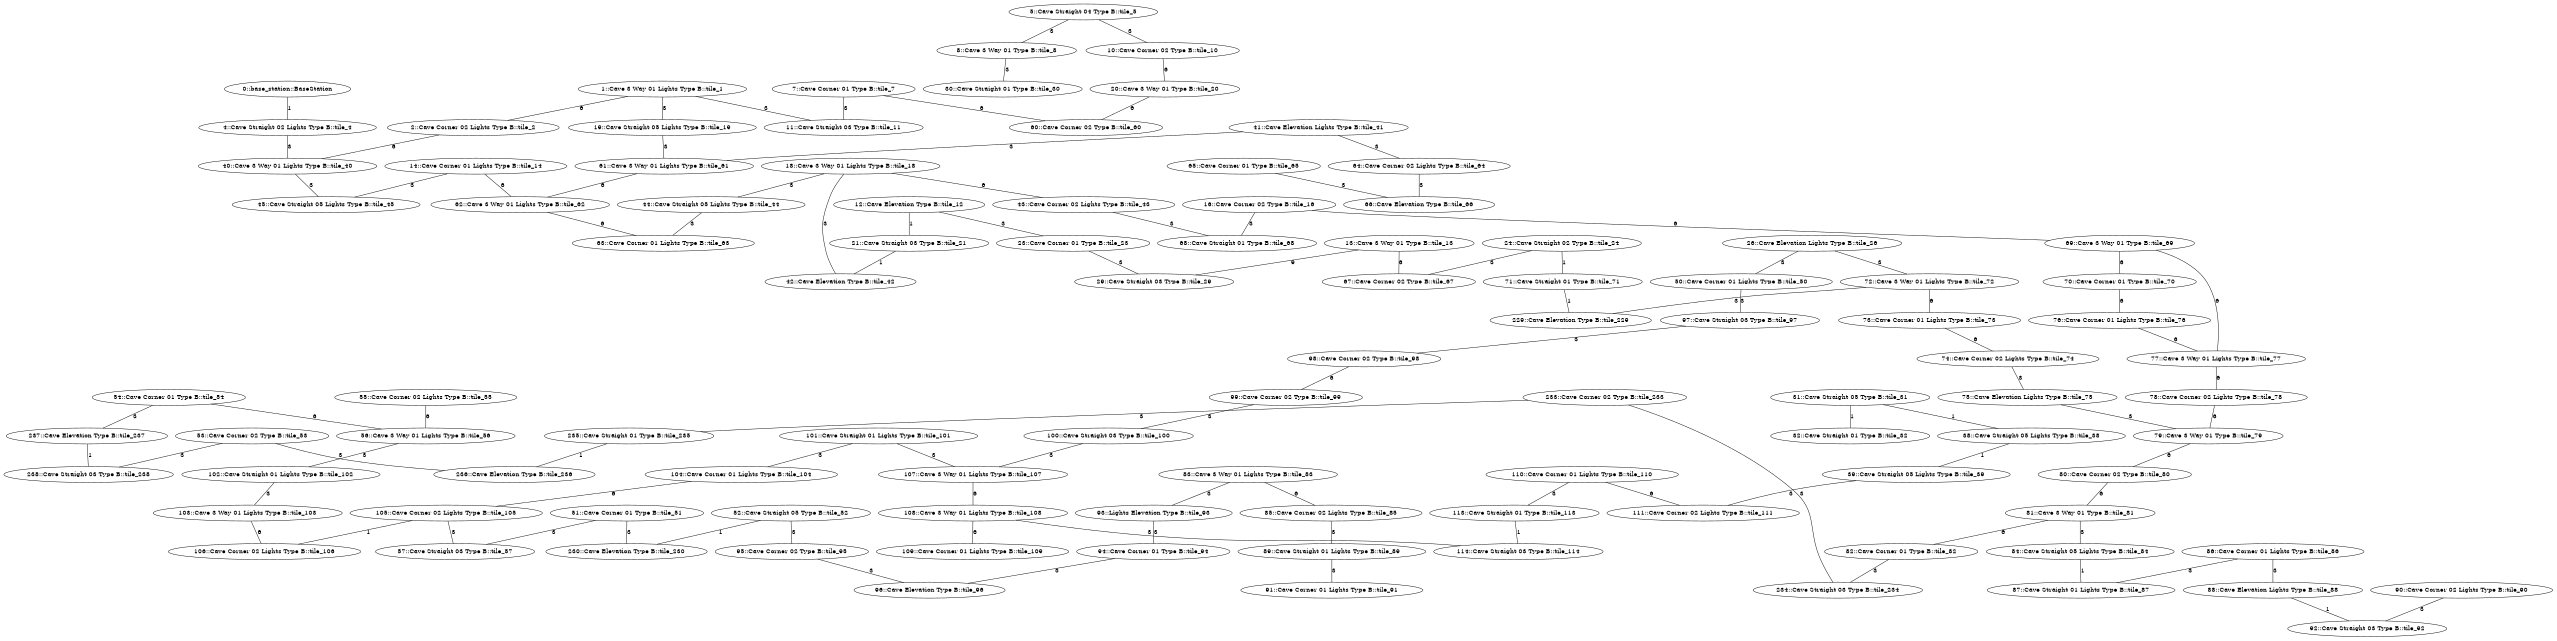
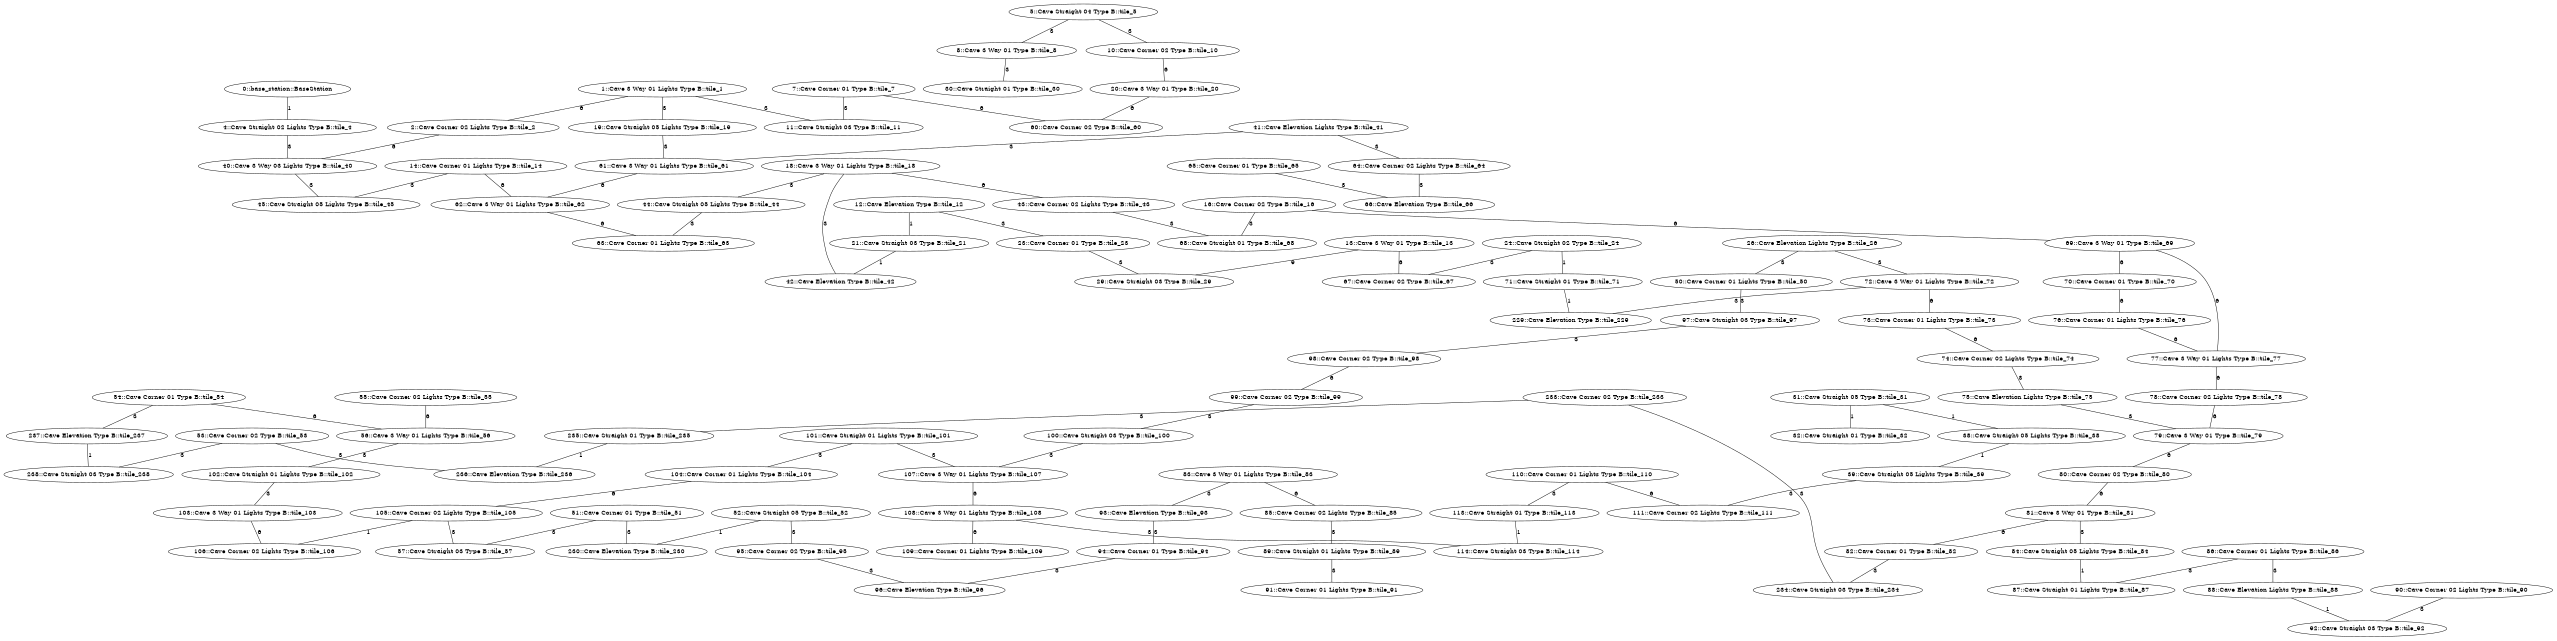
node "40::Cave 3 Way 01 Lights Type B::tile_40": label "40::Cave 3 Way 01 Lights Type B::tile_40" -> "40::Cave 3 Way 03 Lights Type B::tile_40"
node "93::Lights Elevation Type B::tile_93": label "93::Lights Elevation Type B::tile_93" -> "93::Cave Elevation Type B::tile_93"
